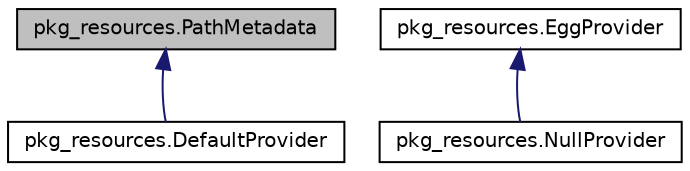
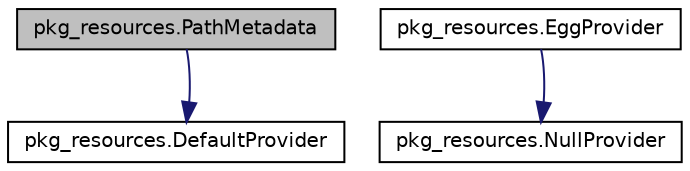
edge "pkg_resources.DefaultProvider" -> "pkg_resources.PathMetadata": reversed
edge "pkg_resources.NullProvider" -> "pkg_resources.EggProvider": reversed
